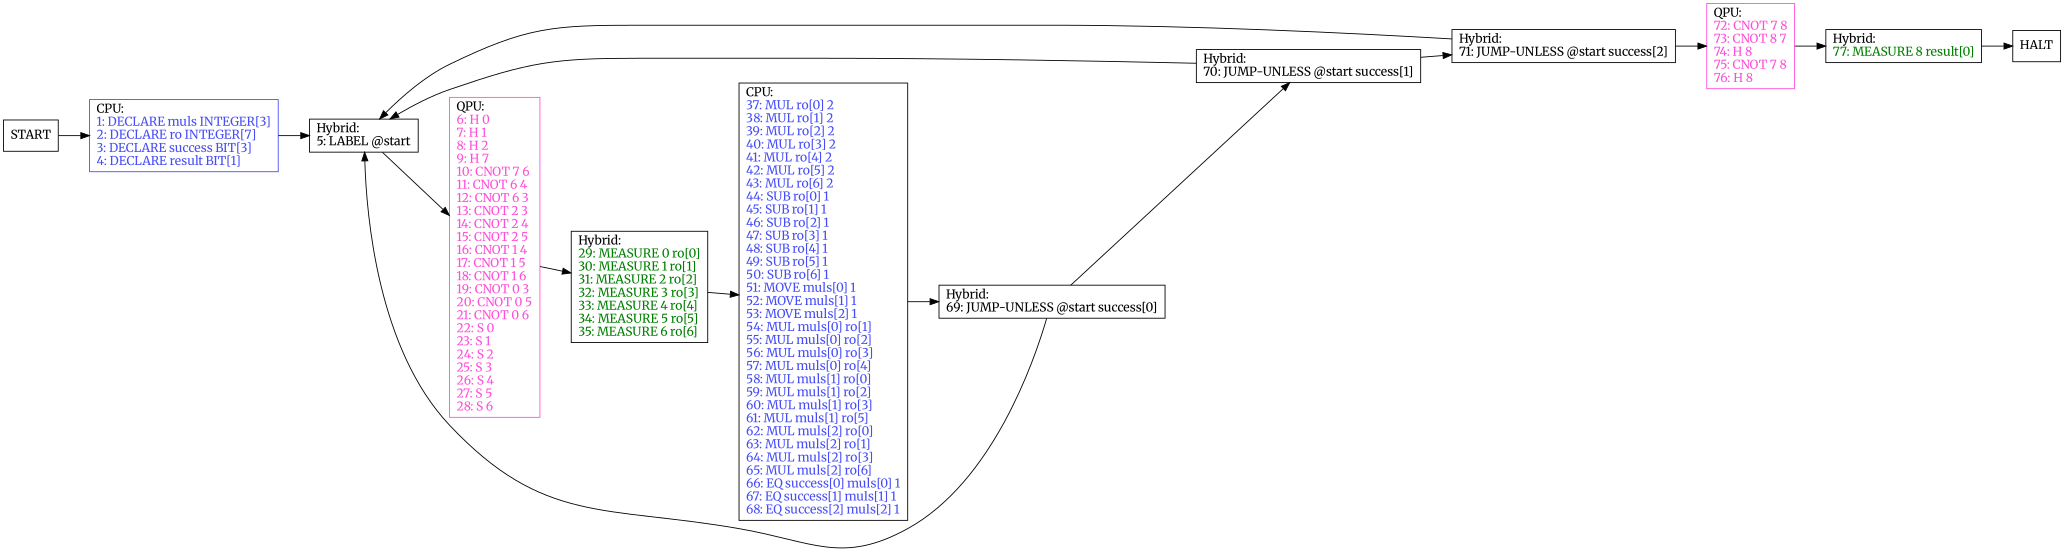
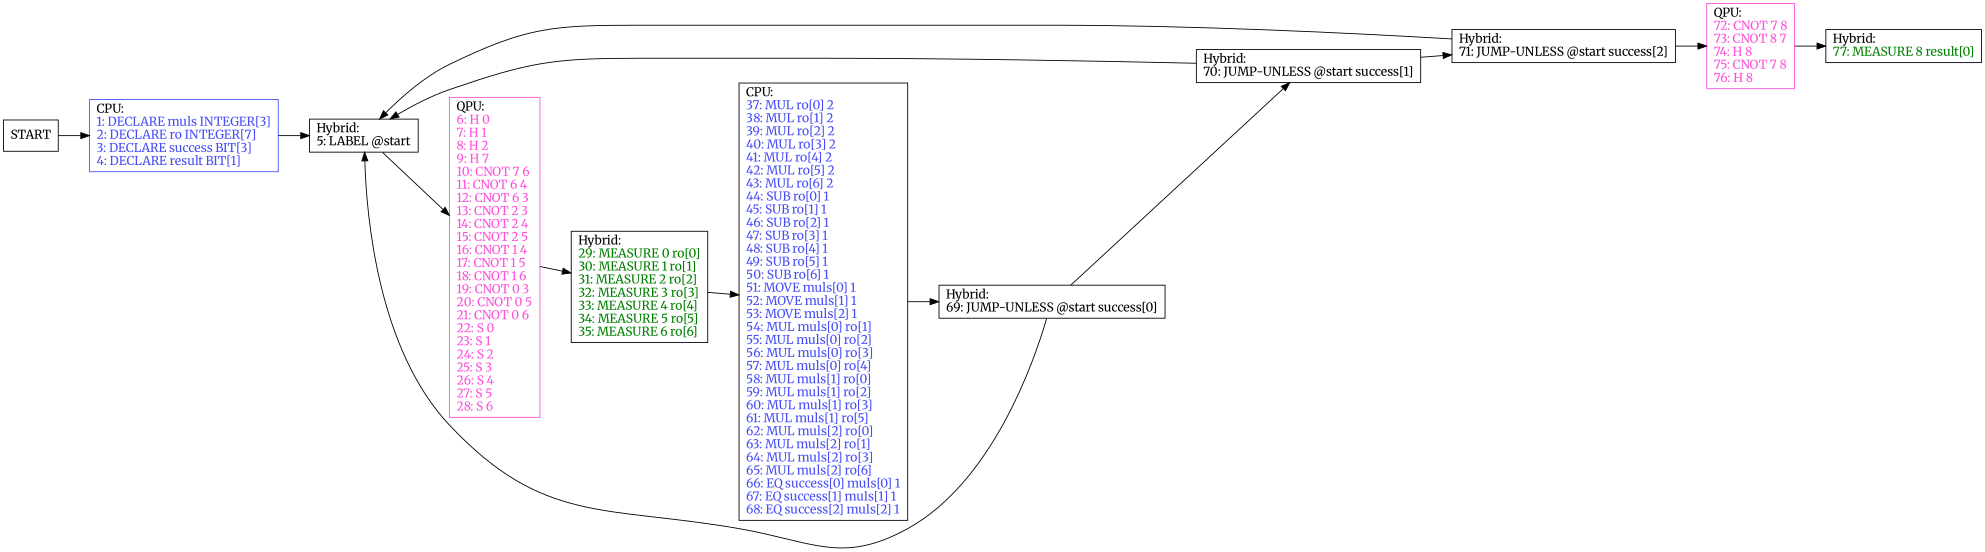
node "HALT": removed
